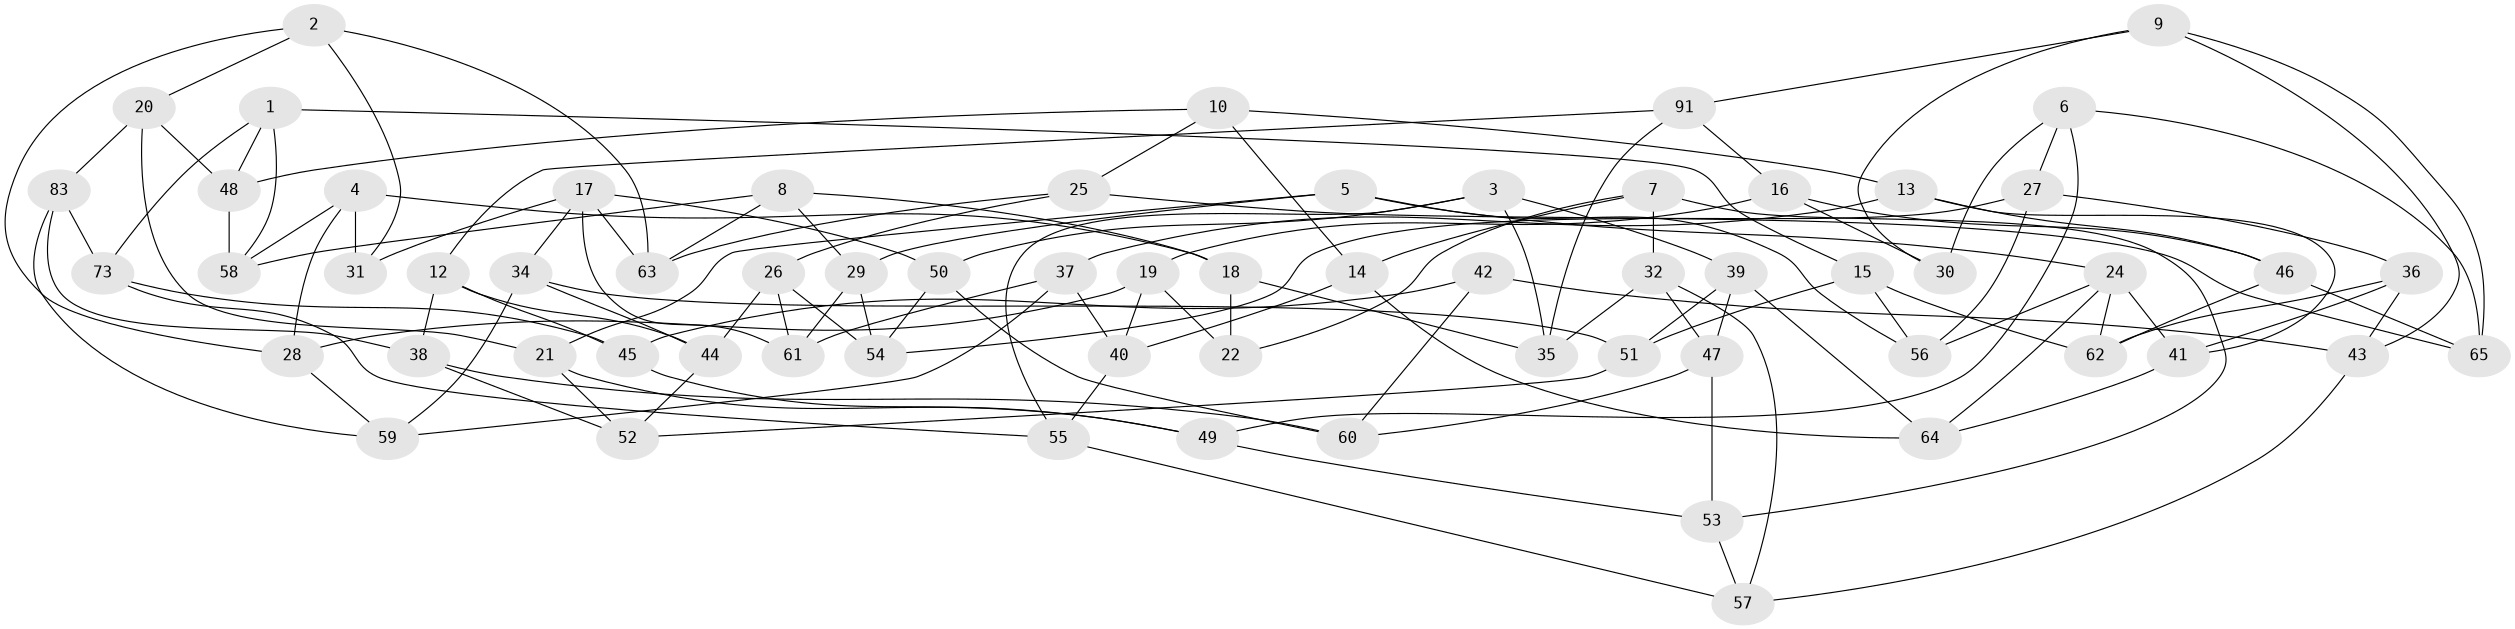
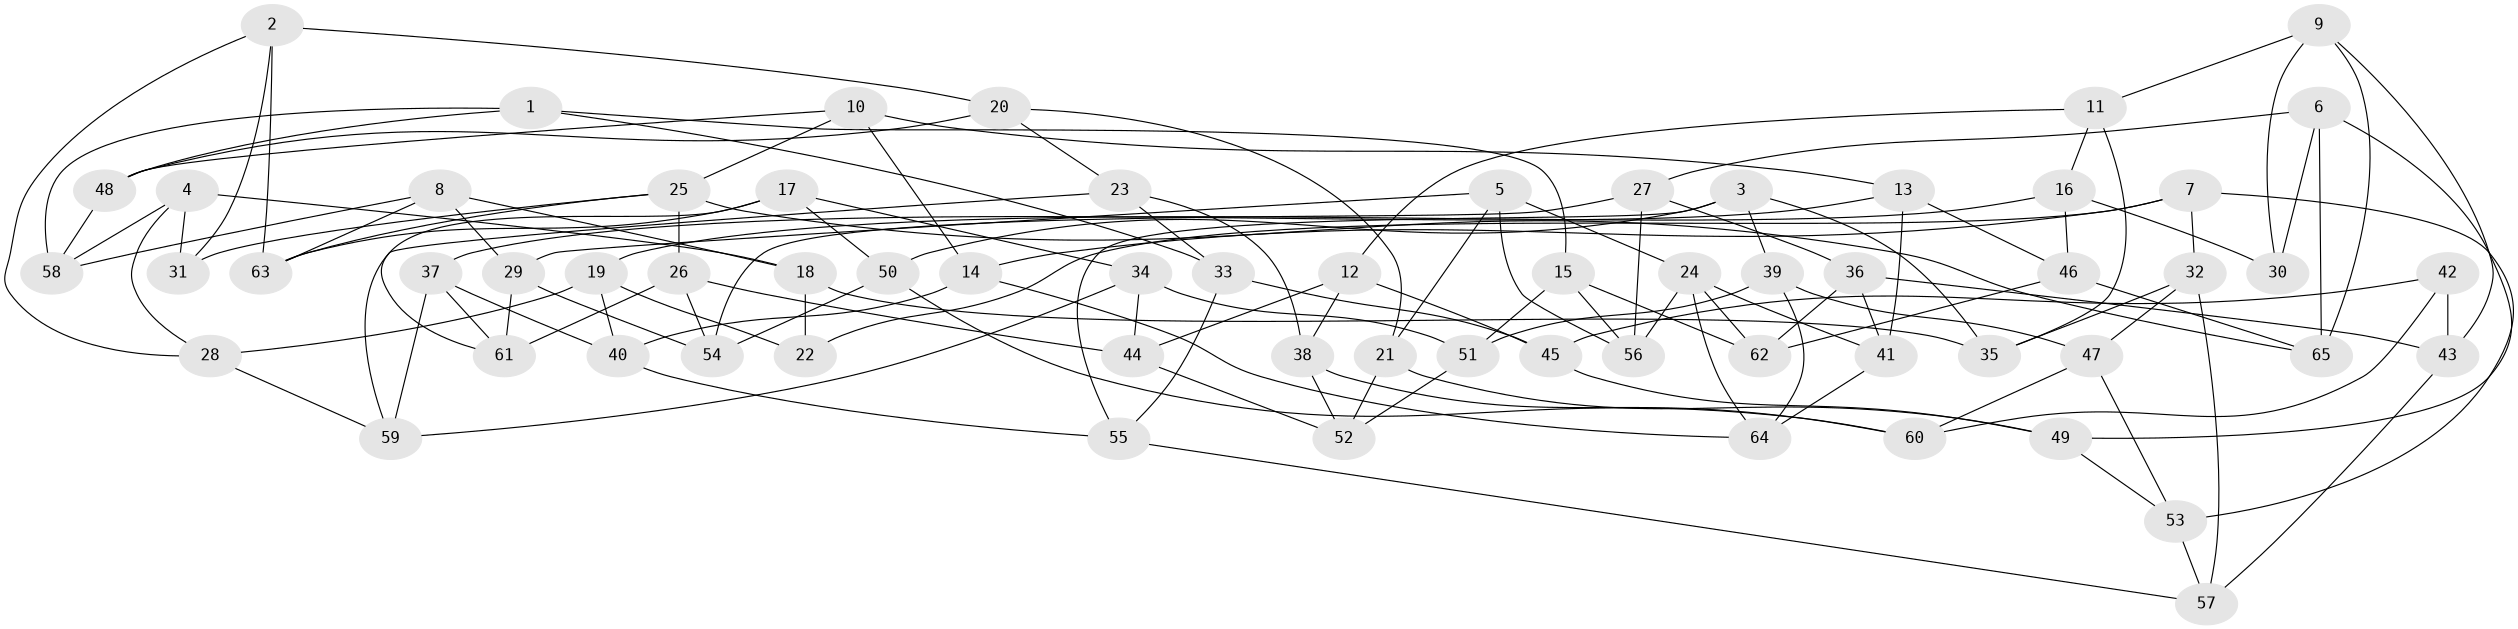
node "91": label "91" -> "11"
node "83": label "83" -> "23"
edge "17" -- "31": now "25" -- "31"
node "73": label "73" -> "33"
